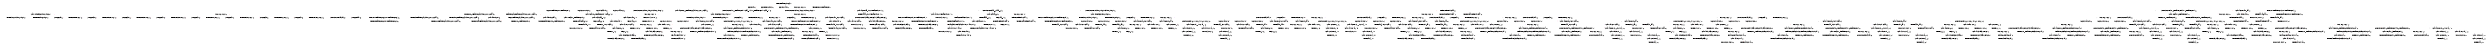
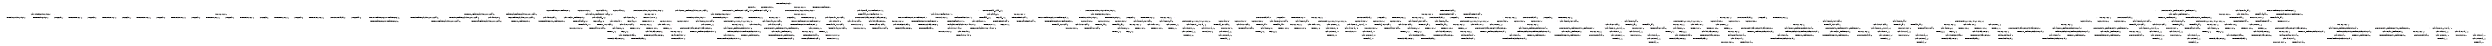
node "(PARAM,int16_t **value)": removed
node "(IDENTIFIER,ma,ma = (int32_t *)origdata)": removed
